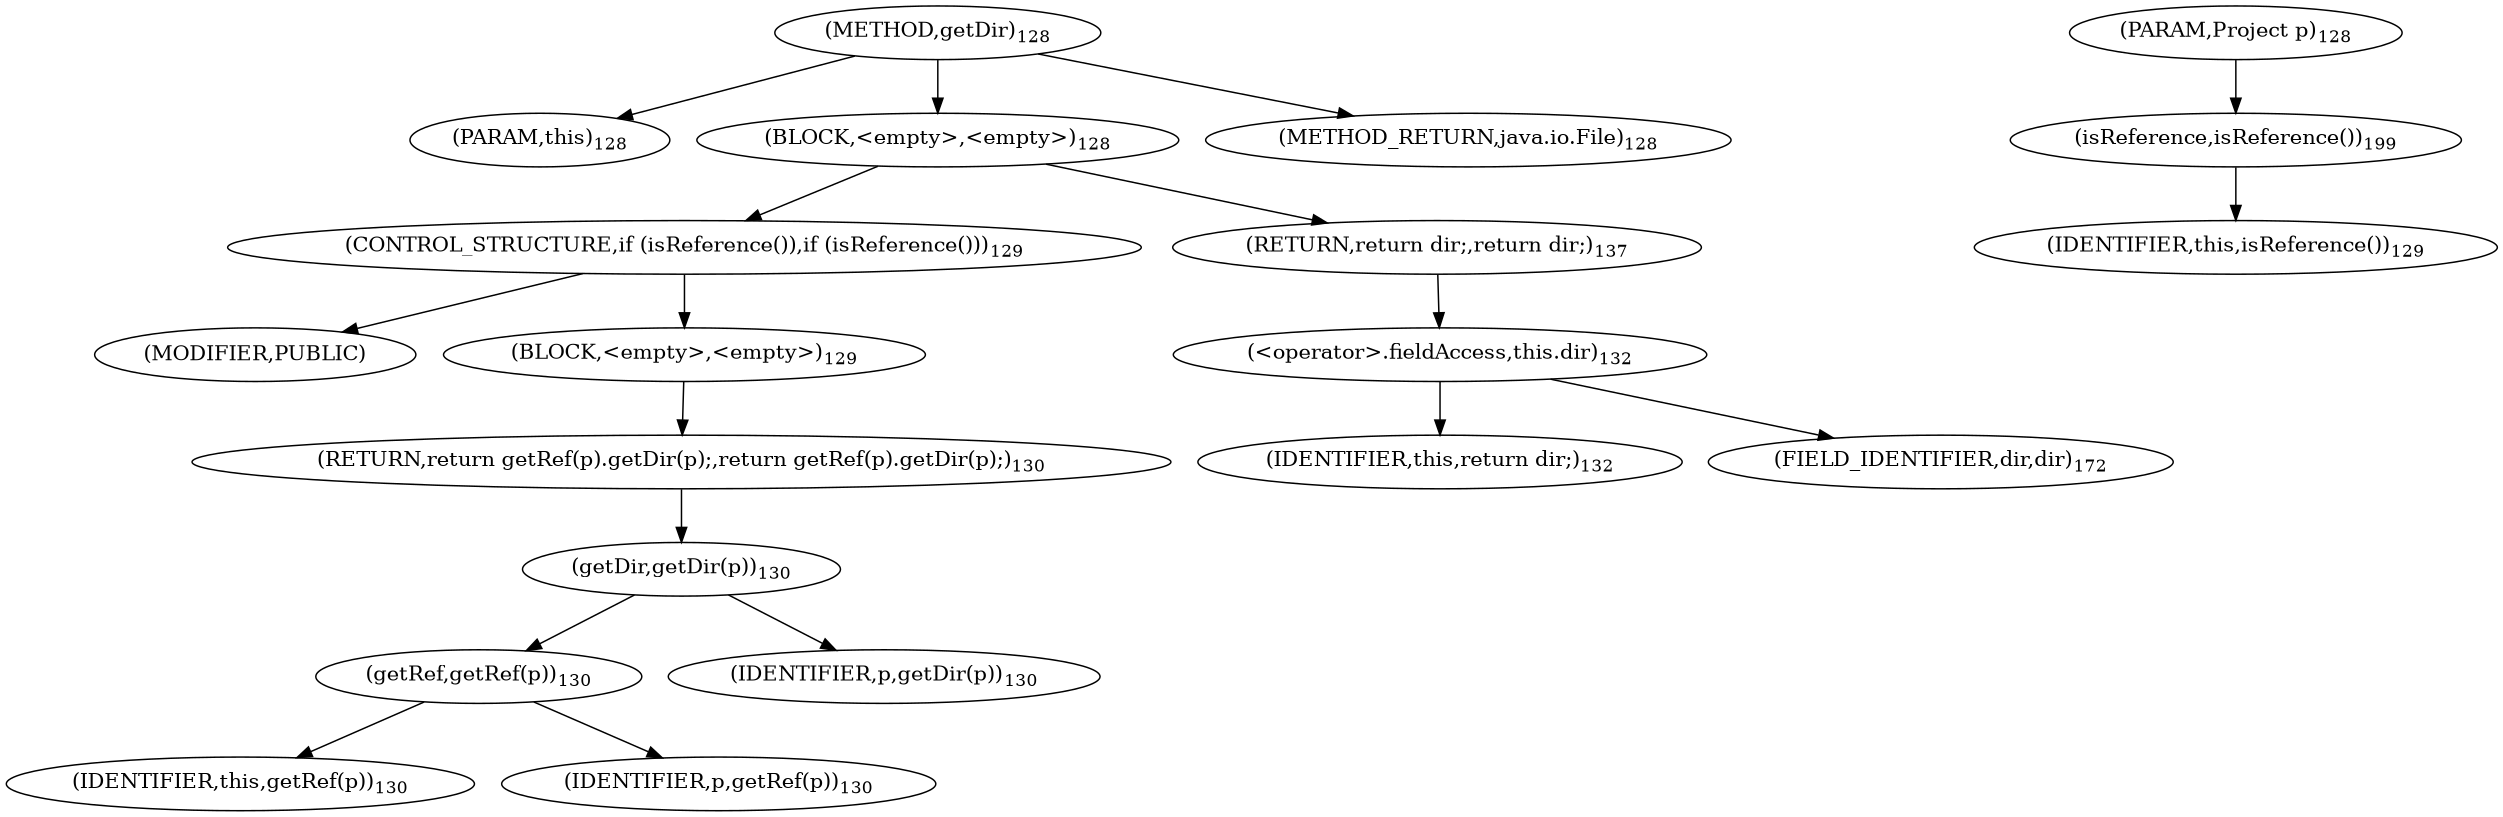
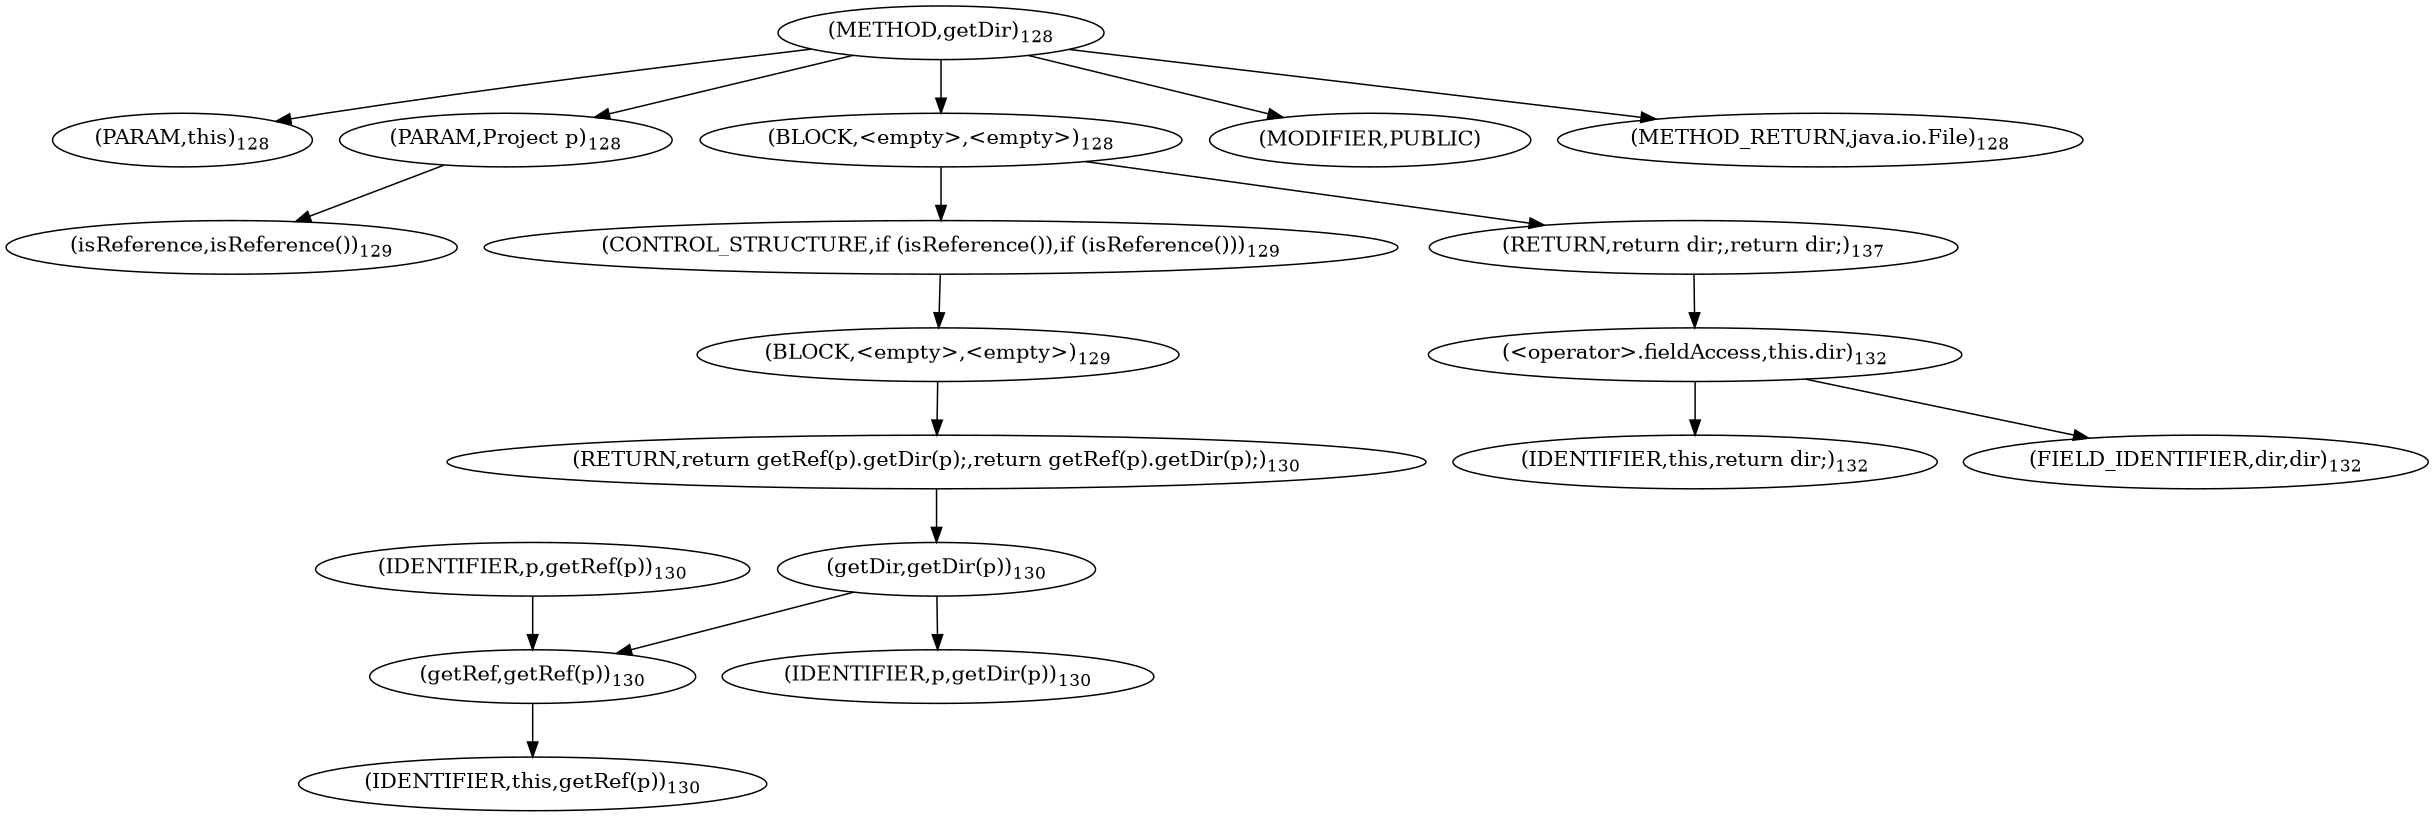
edge "(METHOD,getDir)" -> "(PARAM,Project p)": added
node "(isReference,isReference())": text "199" -> "129"
node "(IDENTIFIER,this,isReference())": removed
edge "(CONTROL_STRUCTURE,if (isReference()),if (isReference()))" -> "(MODIFIER,PUBLIC)": now "(METHOD,getDir)" -> "(MODIFIER,PUBLIC)"
node "(FIELD_IDENTIFIER,dir,dir)": text "172" -> "132"
edge "(getRef,getRef(p))" -> "(IDENTIFIER,p,getRef(p))": reversed
